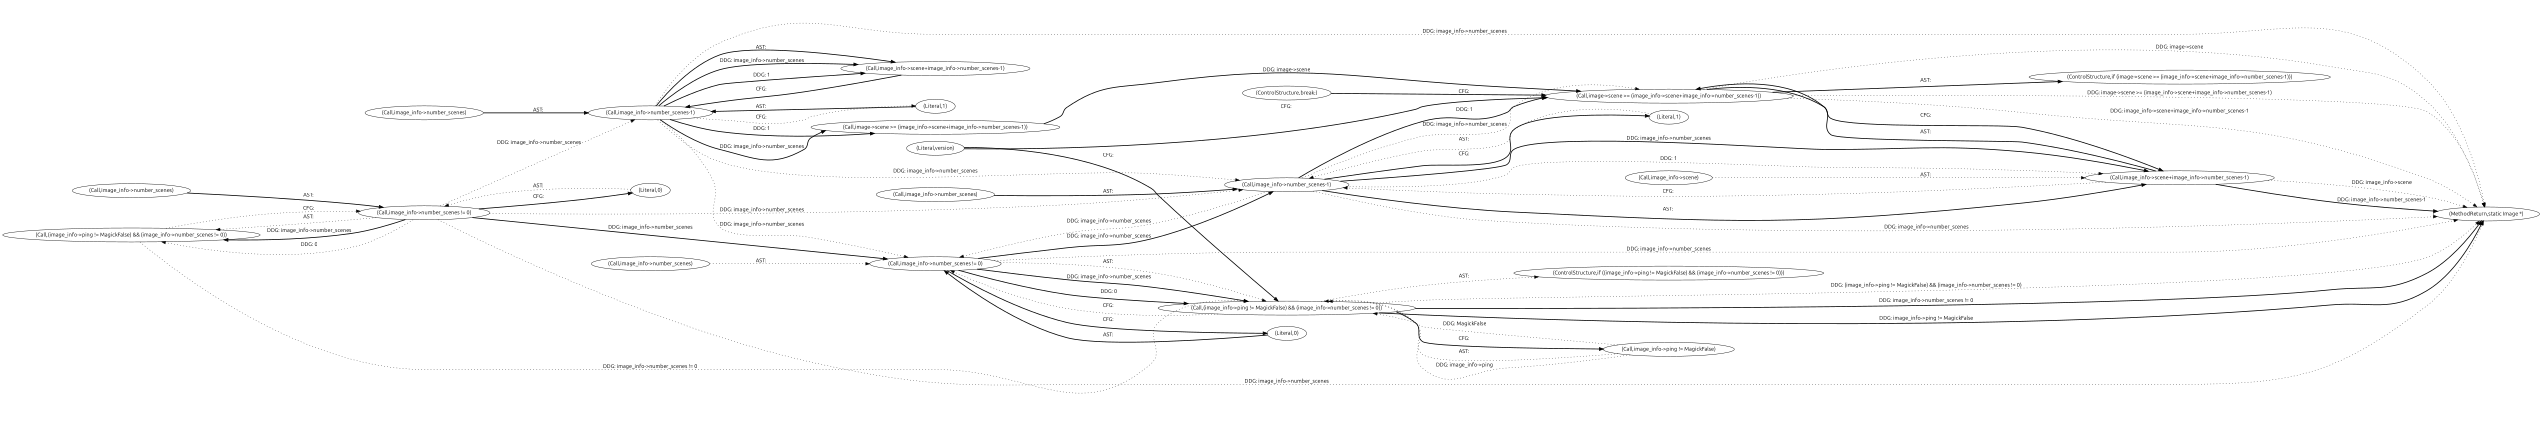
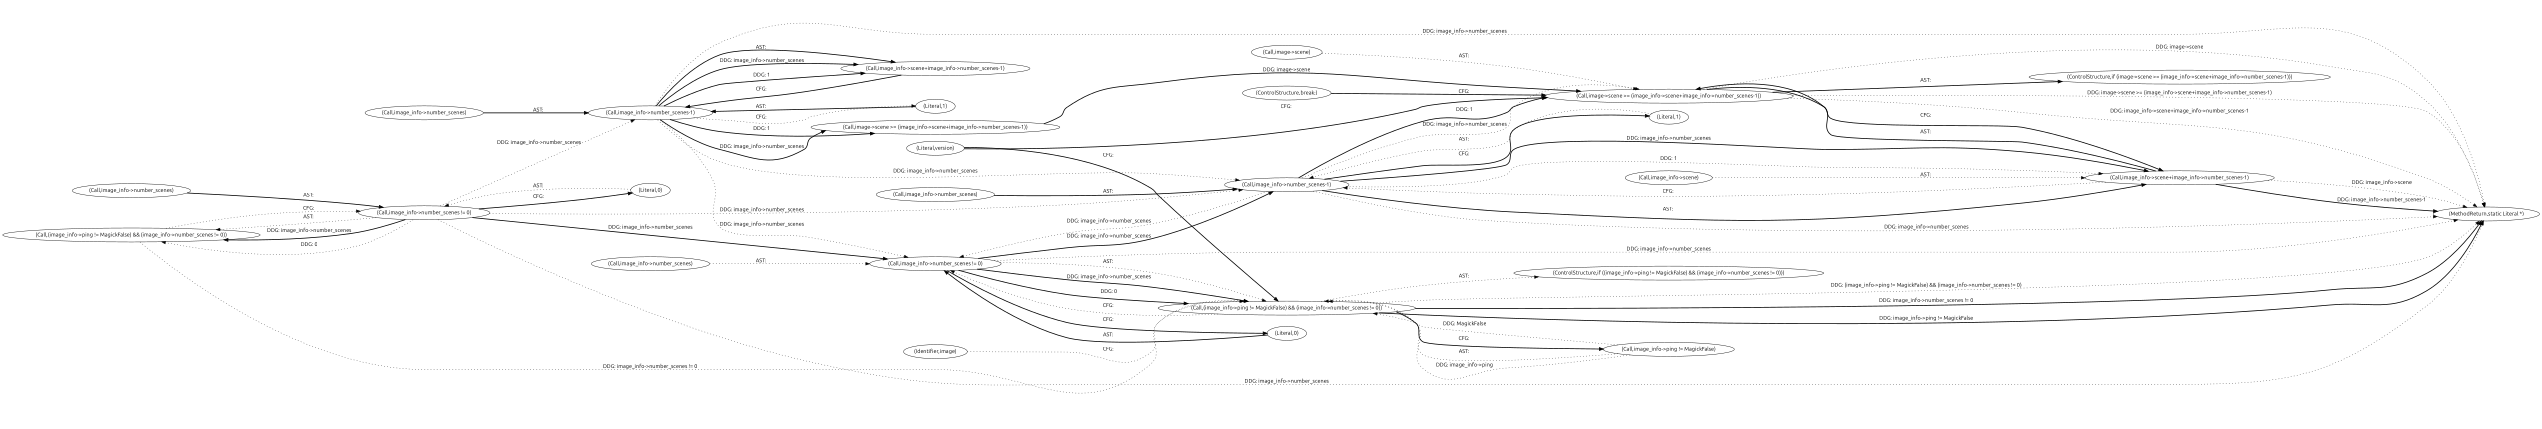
node "(Call,image->scene)": added
node "(MethodReturn,static Image *)": label "(MethodReturn,static Image *)" -> "(MethodReturn,static Literal *)"
node "(Identifier,image)": added
